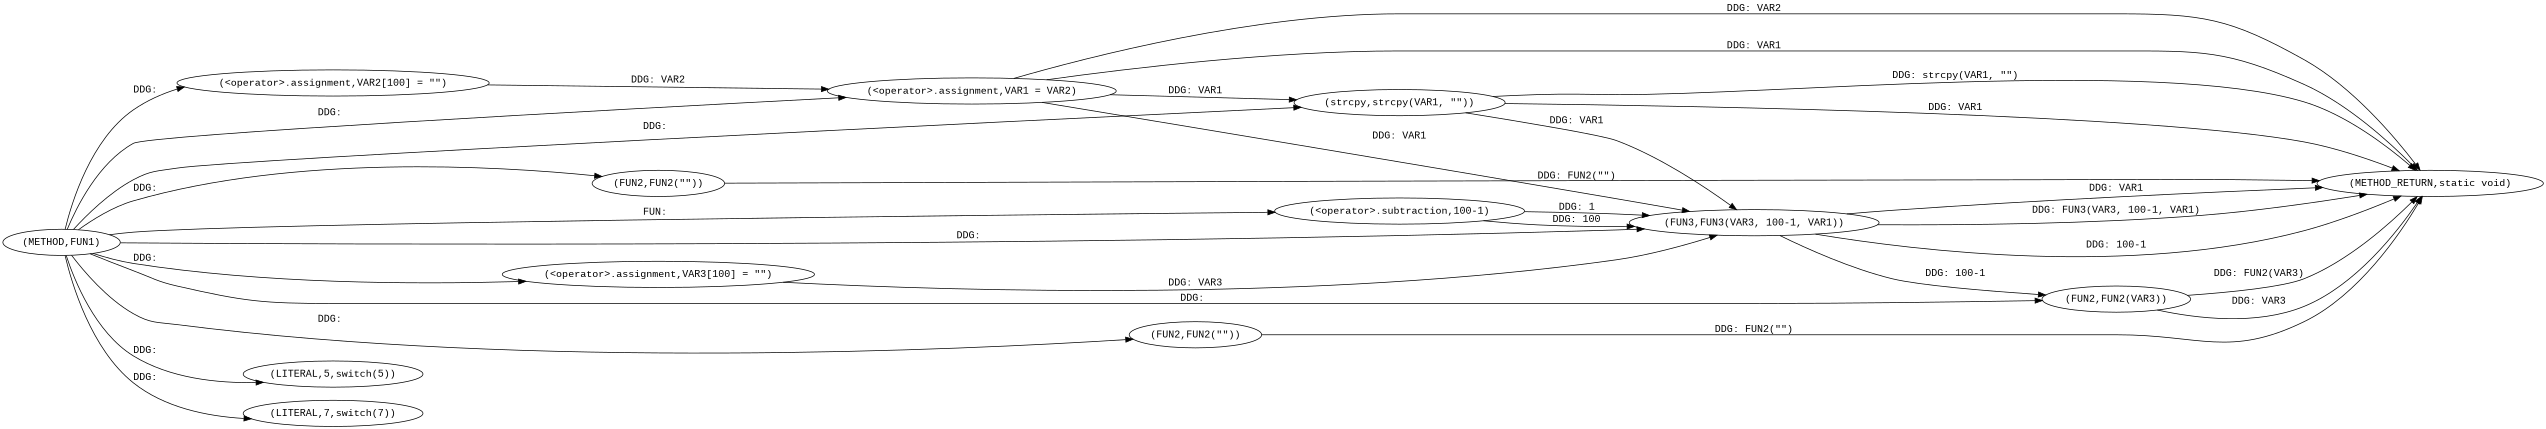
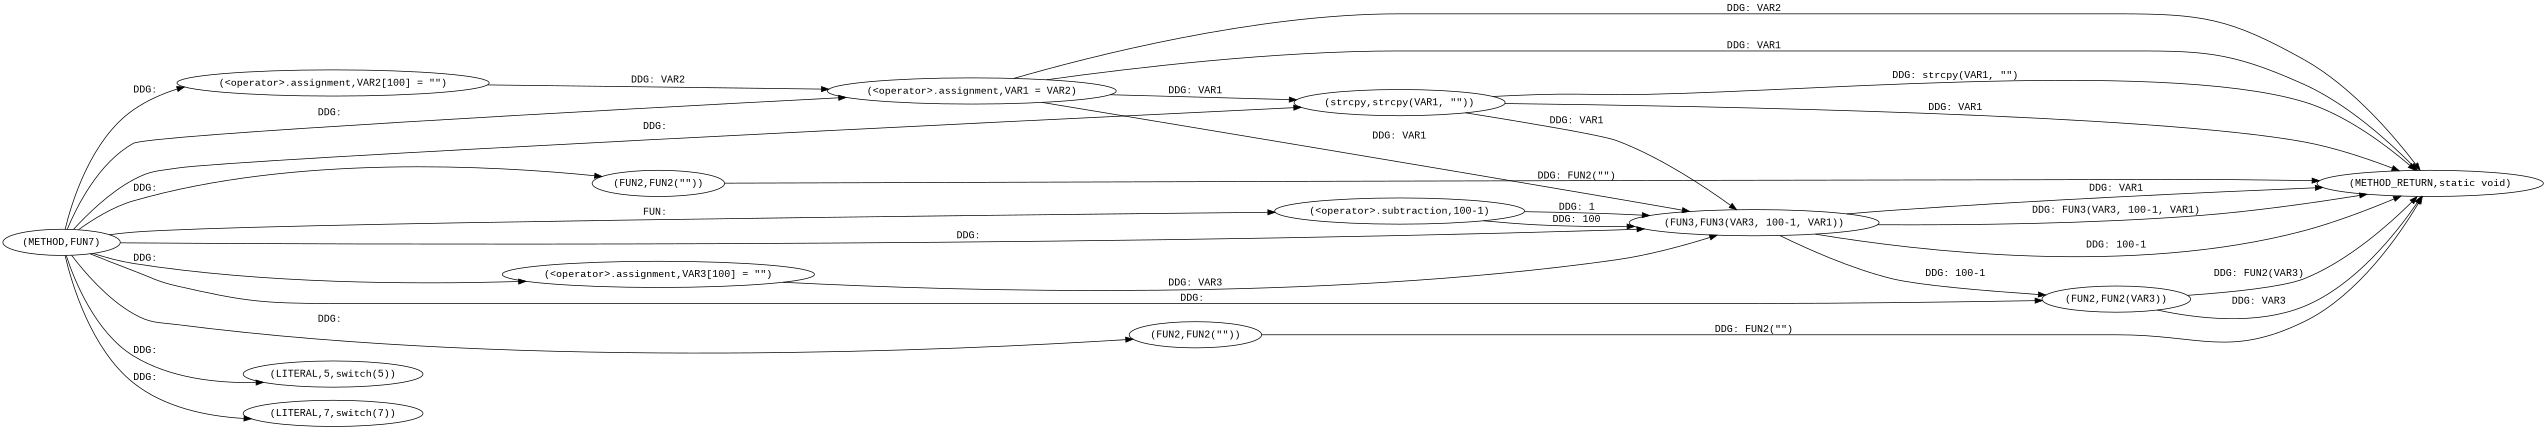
node "(METHOD,FUN1)": label "(METHOD,FUN1)" -> "(METHOD,FUN7)"
